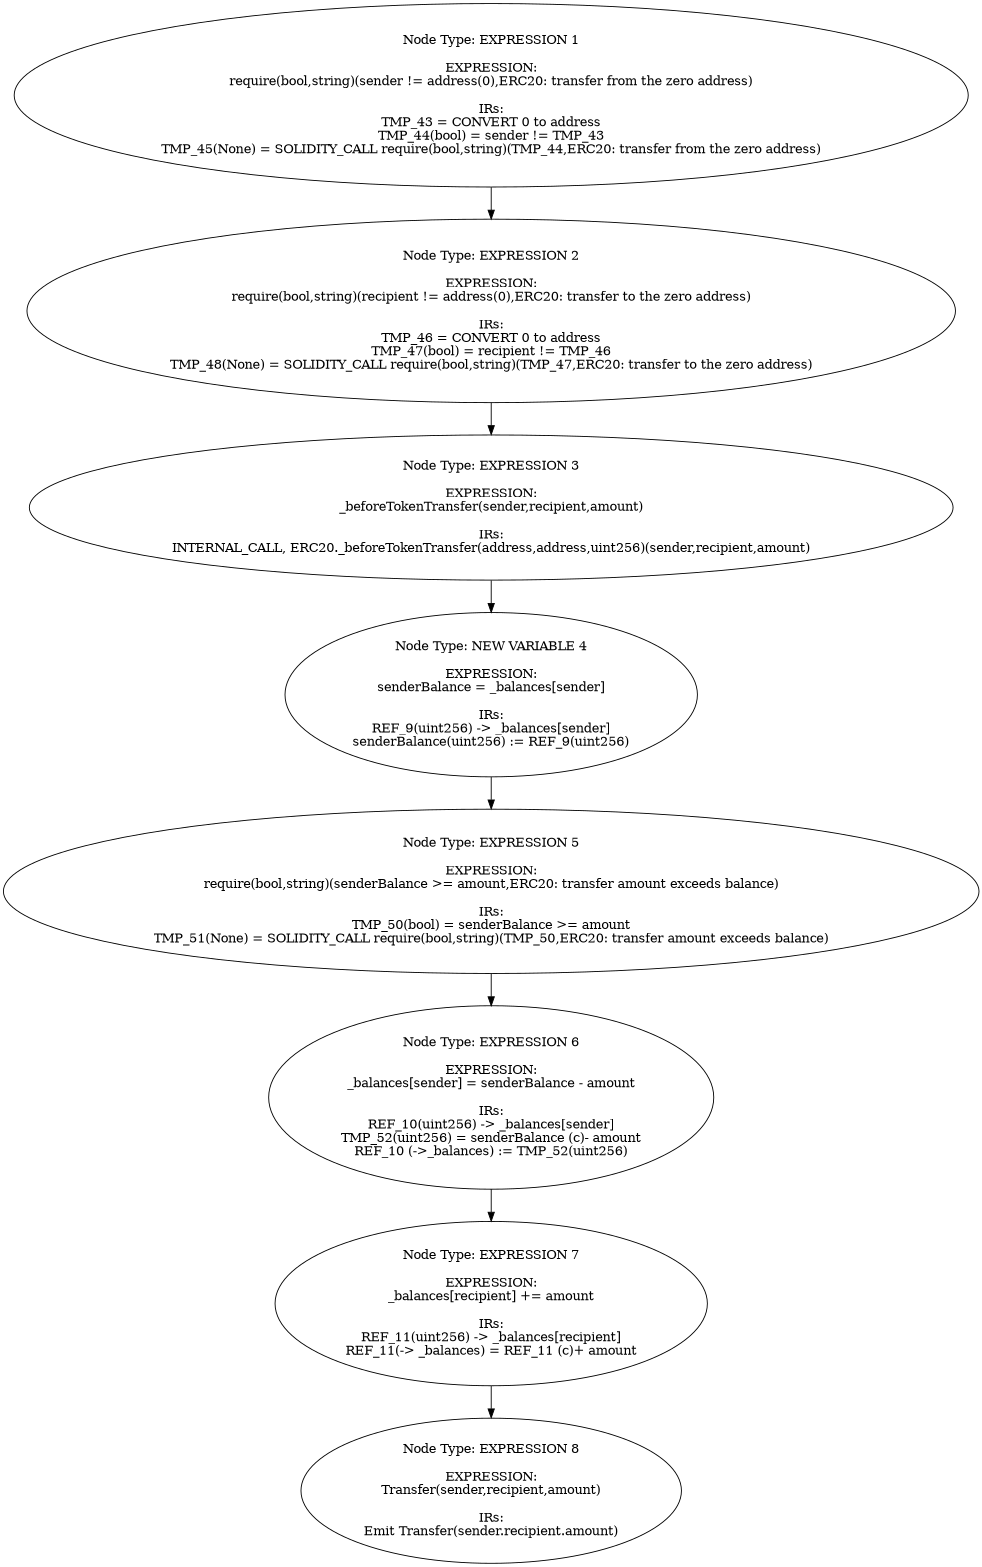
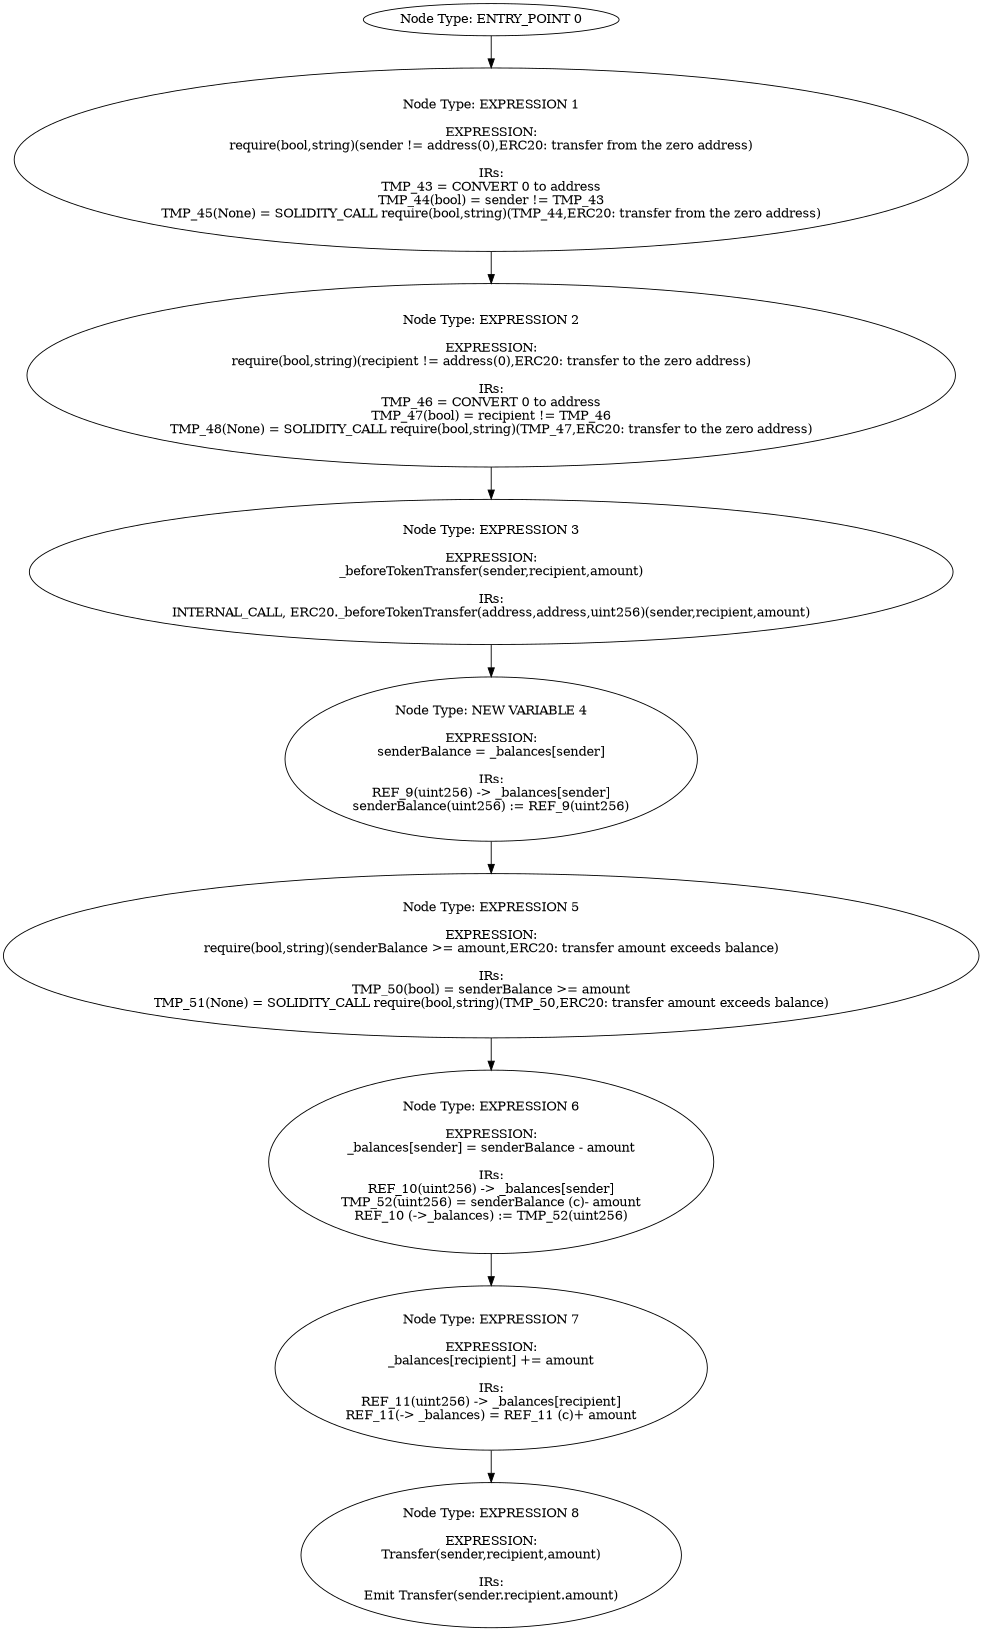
node "Node Type: ENTRY_POINT 0": added
